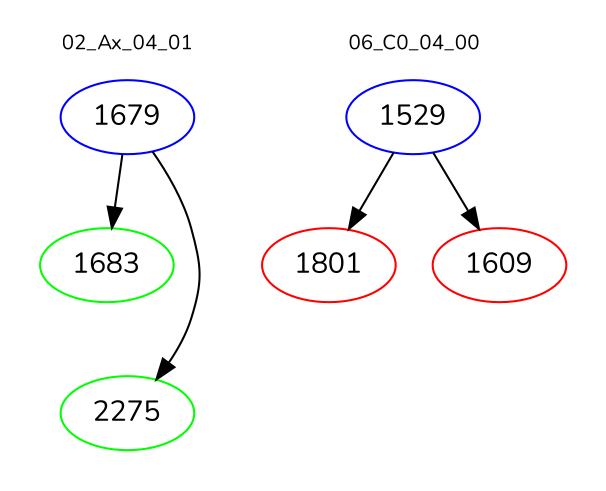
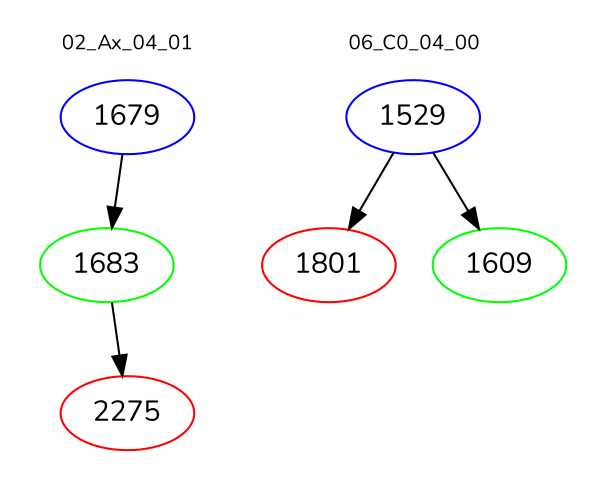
edge "1679" -> "2275": now "1683" -> "2275"
node "1609": color red -> green
node "2275": color green -> red
